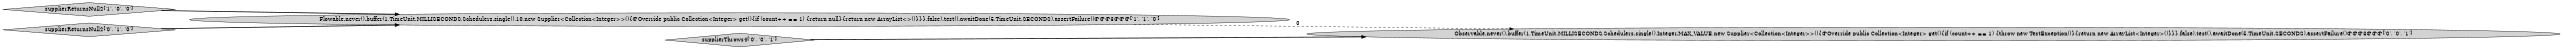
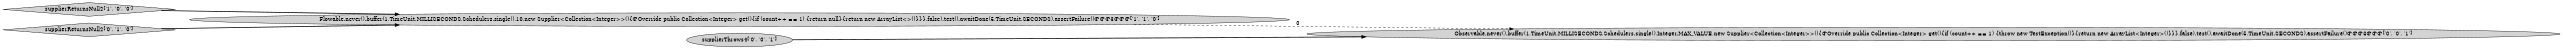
node "supplierThrows4['0', '0', '1']": shape diamond -> ellipse
